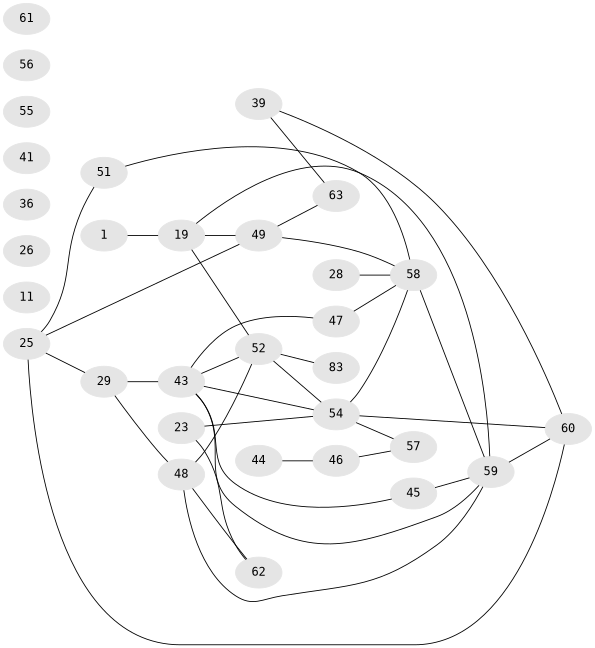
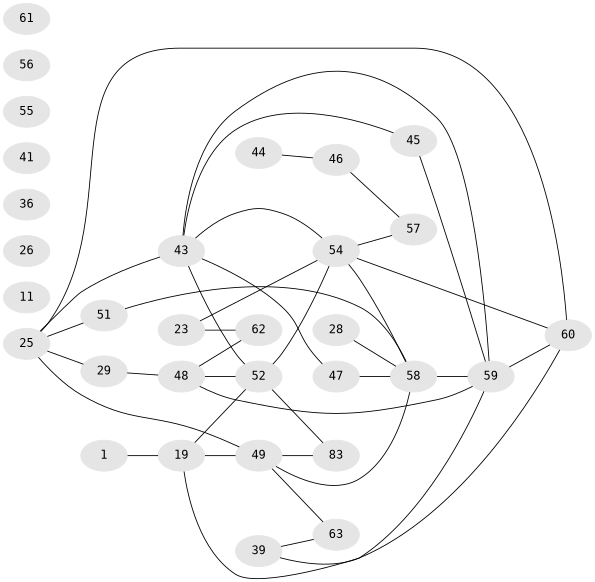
edge "29" -- "43": now "25" -- "43"
edge "49" -- "83": added
